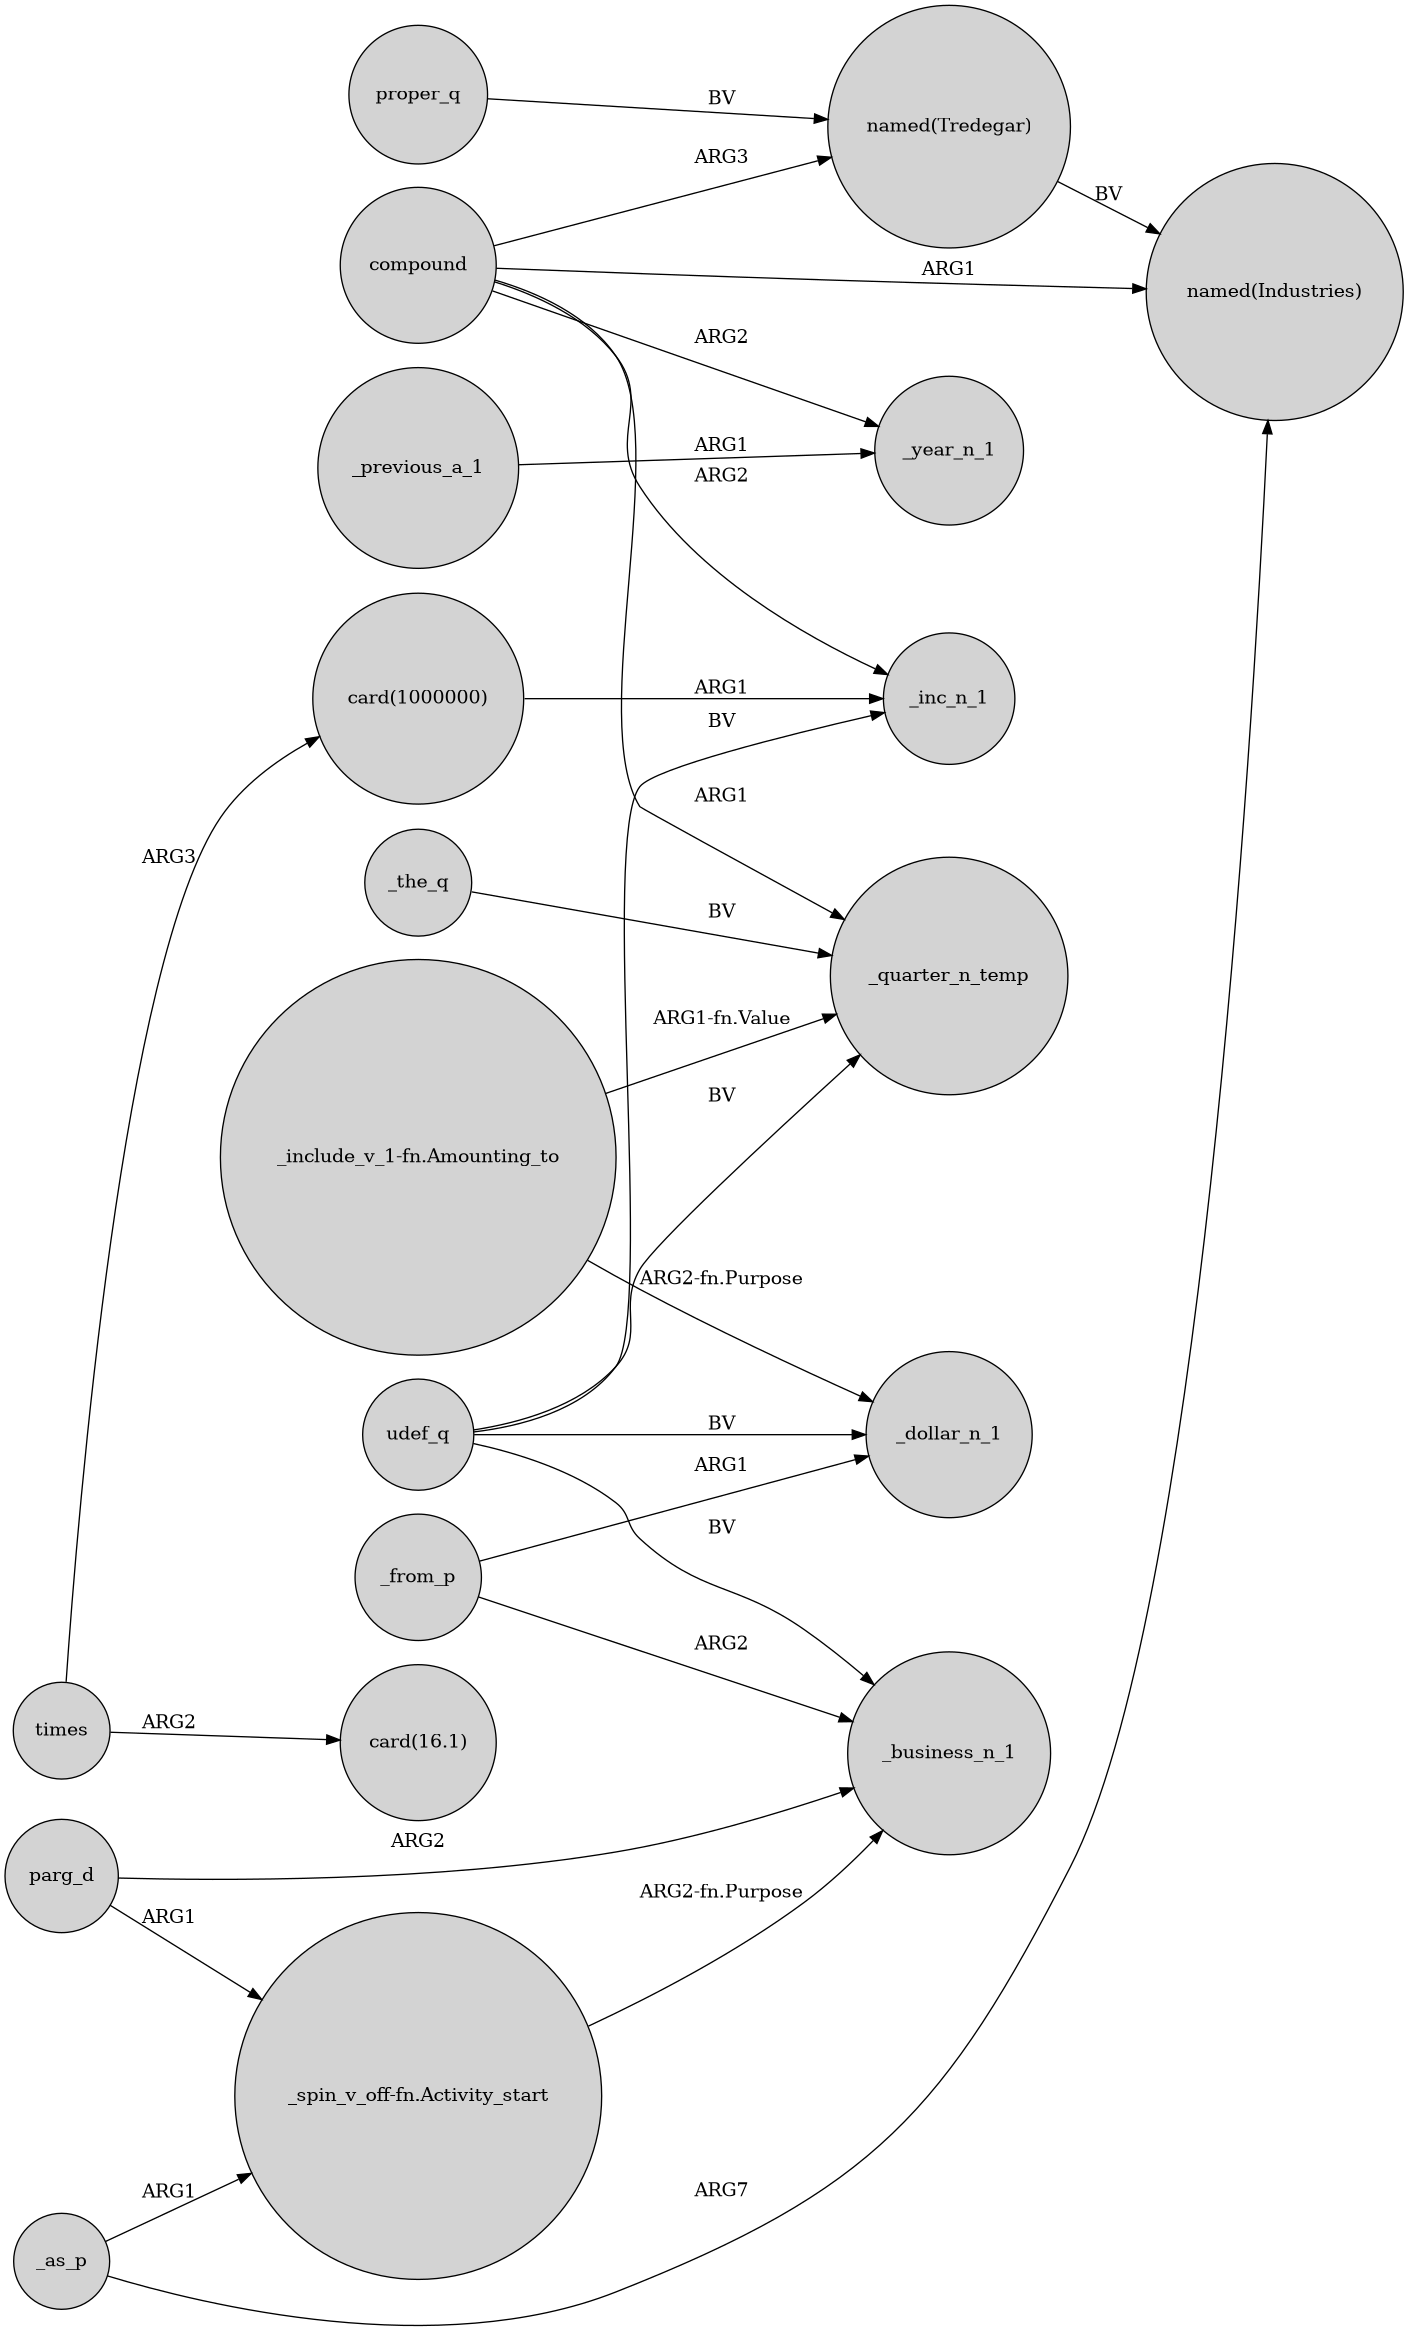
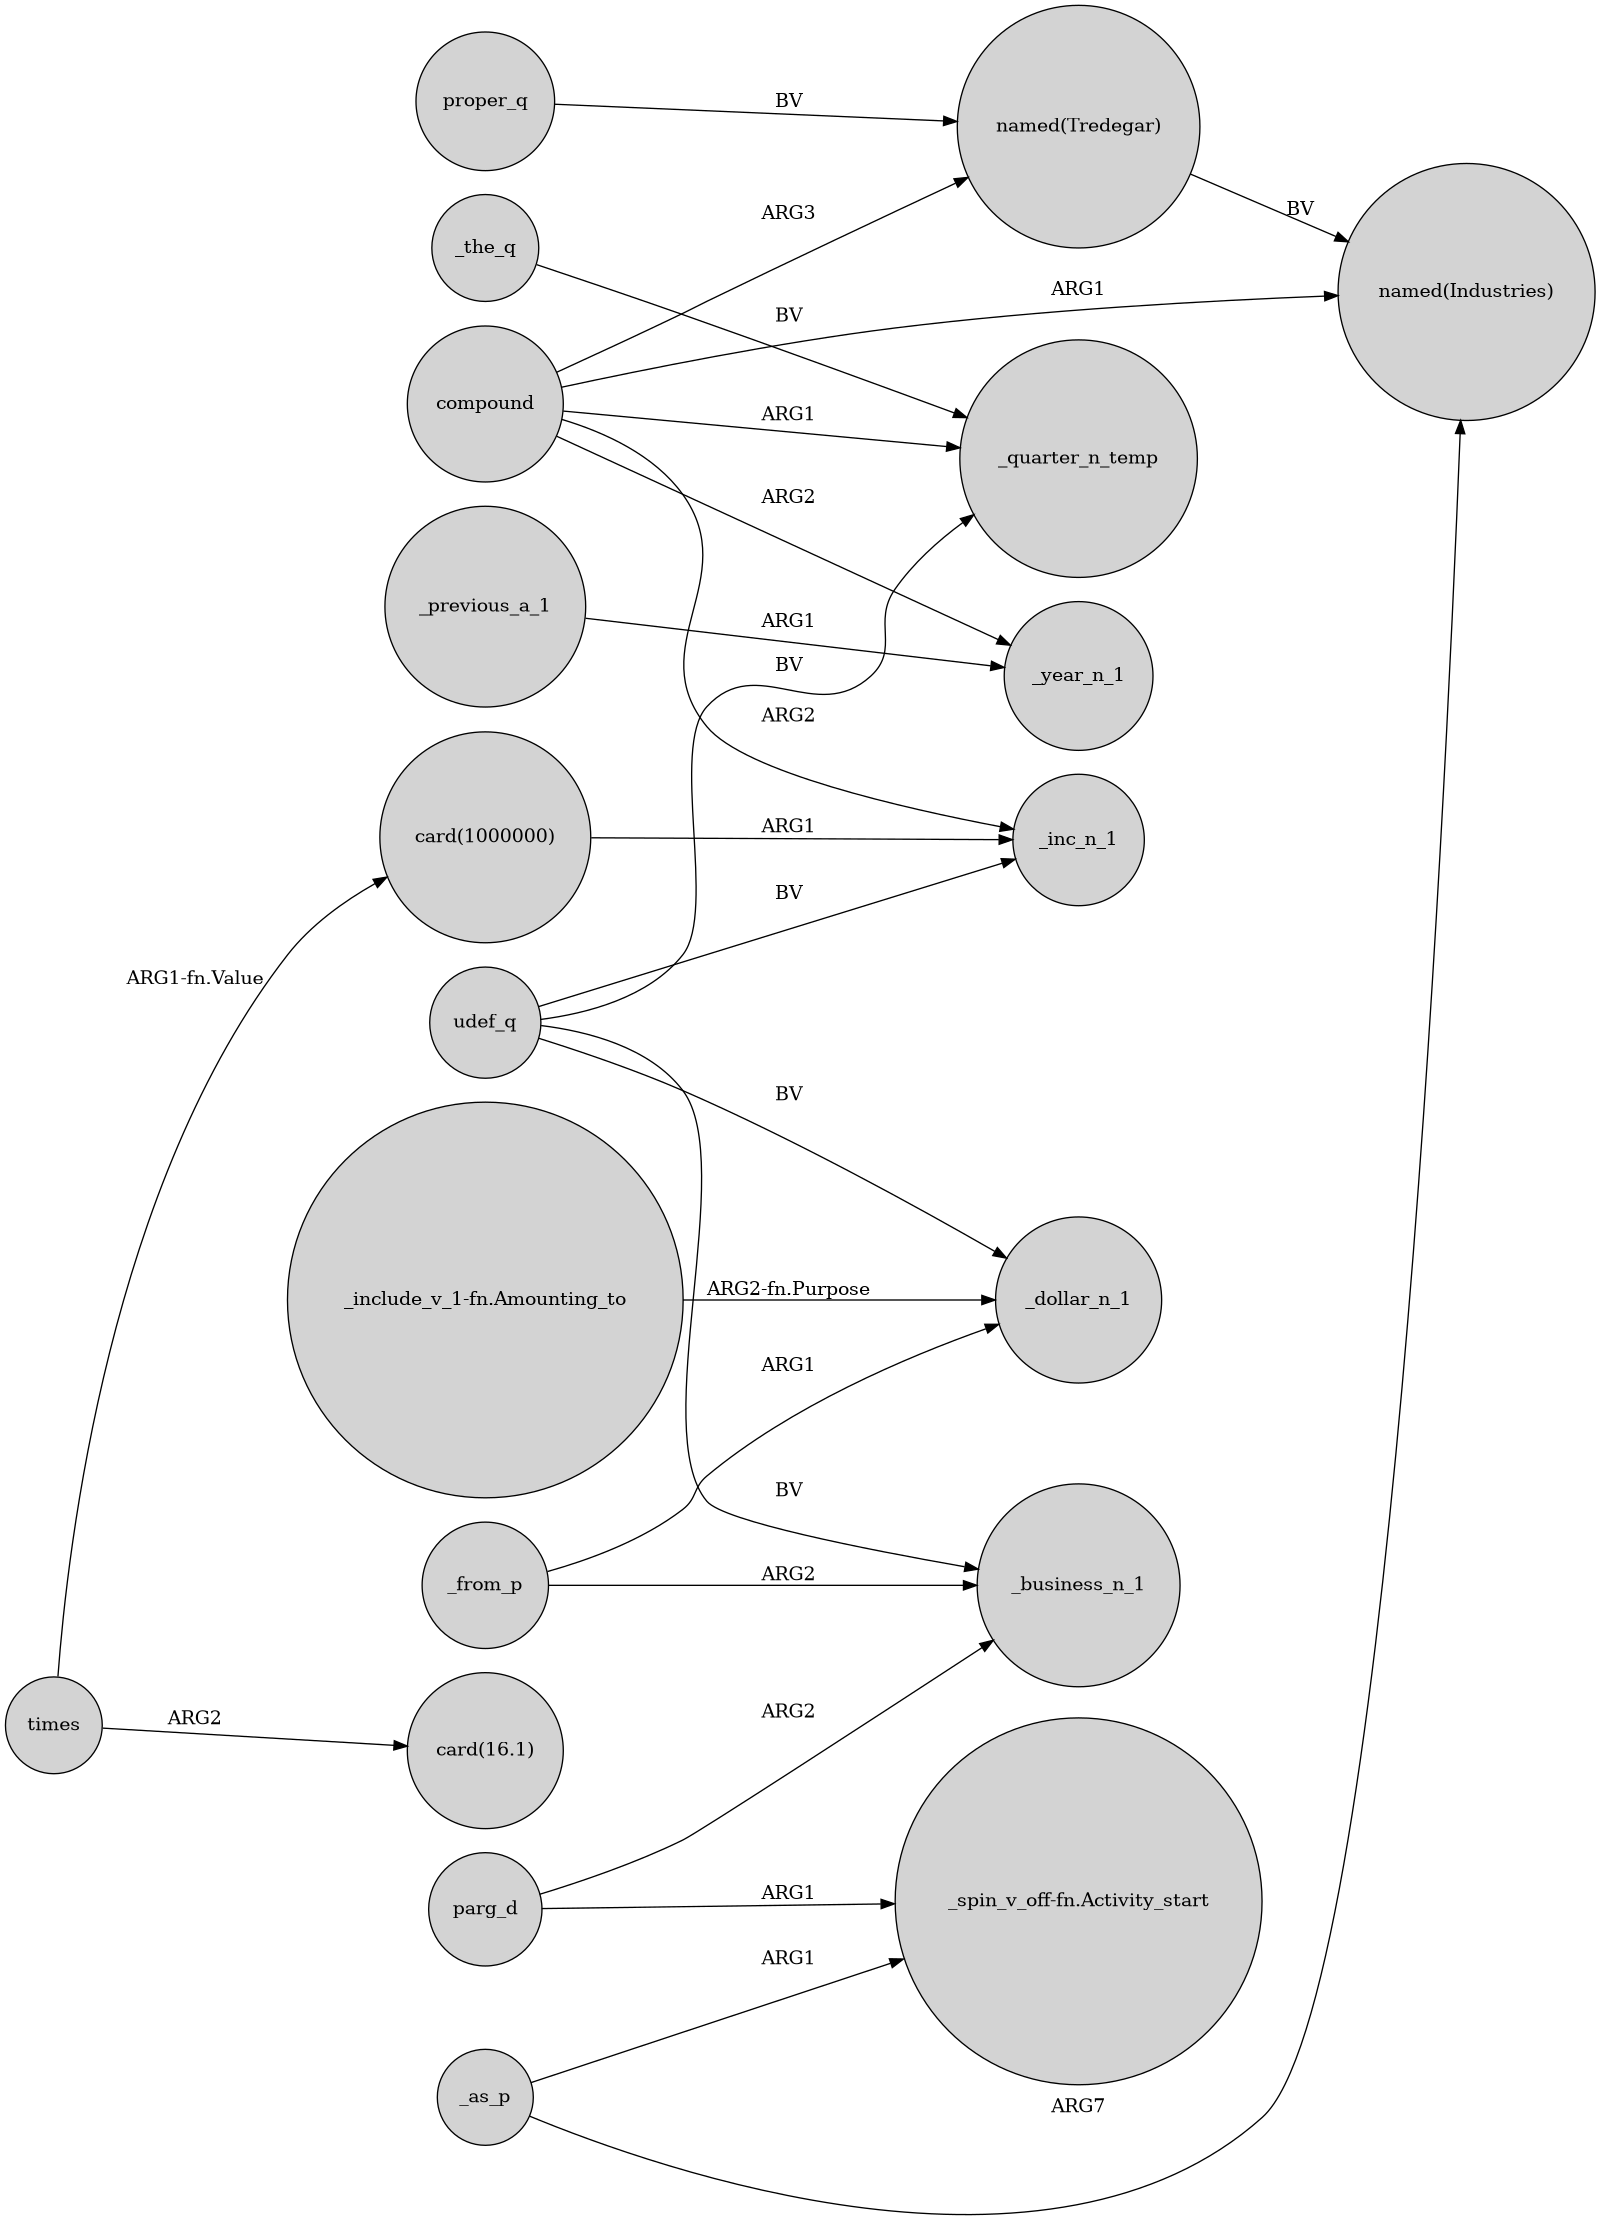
edge "times" -> "card(1000000)": label "ARG3" -> "ARG1-fn.Value"
edge "_include_v_1-fn.Amounting_to" -> "_quarter_n_temp": removed, label "ARG1-fn.Value"
edge "_spin_v_off-fn.Activity_start" -> "_business_n_1": removed, label "ARG2-fn.Purpose"
